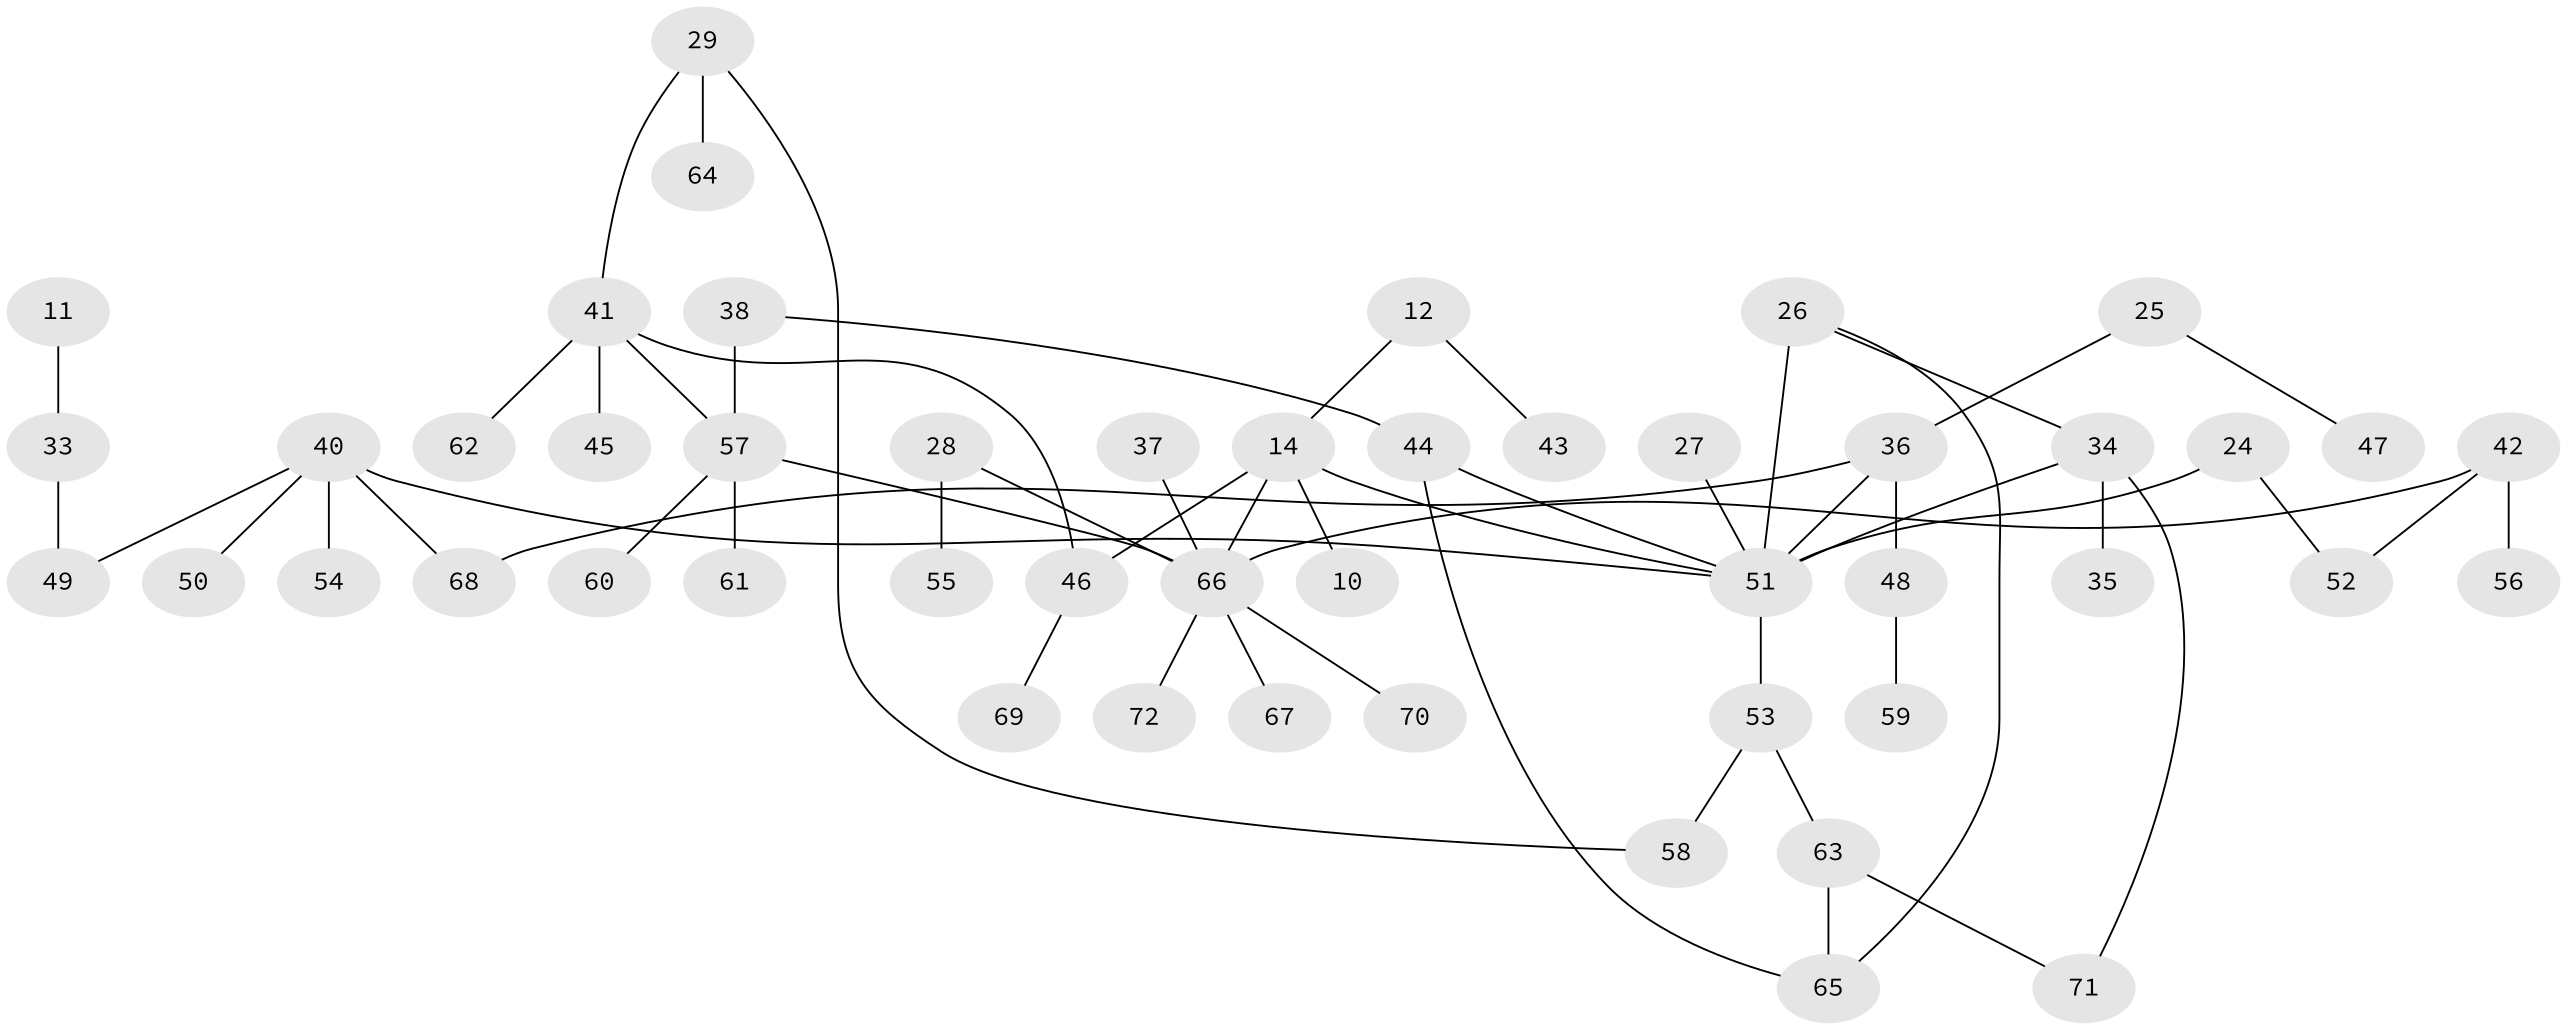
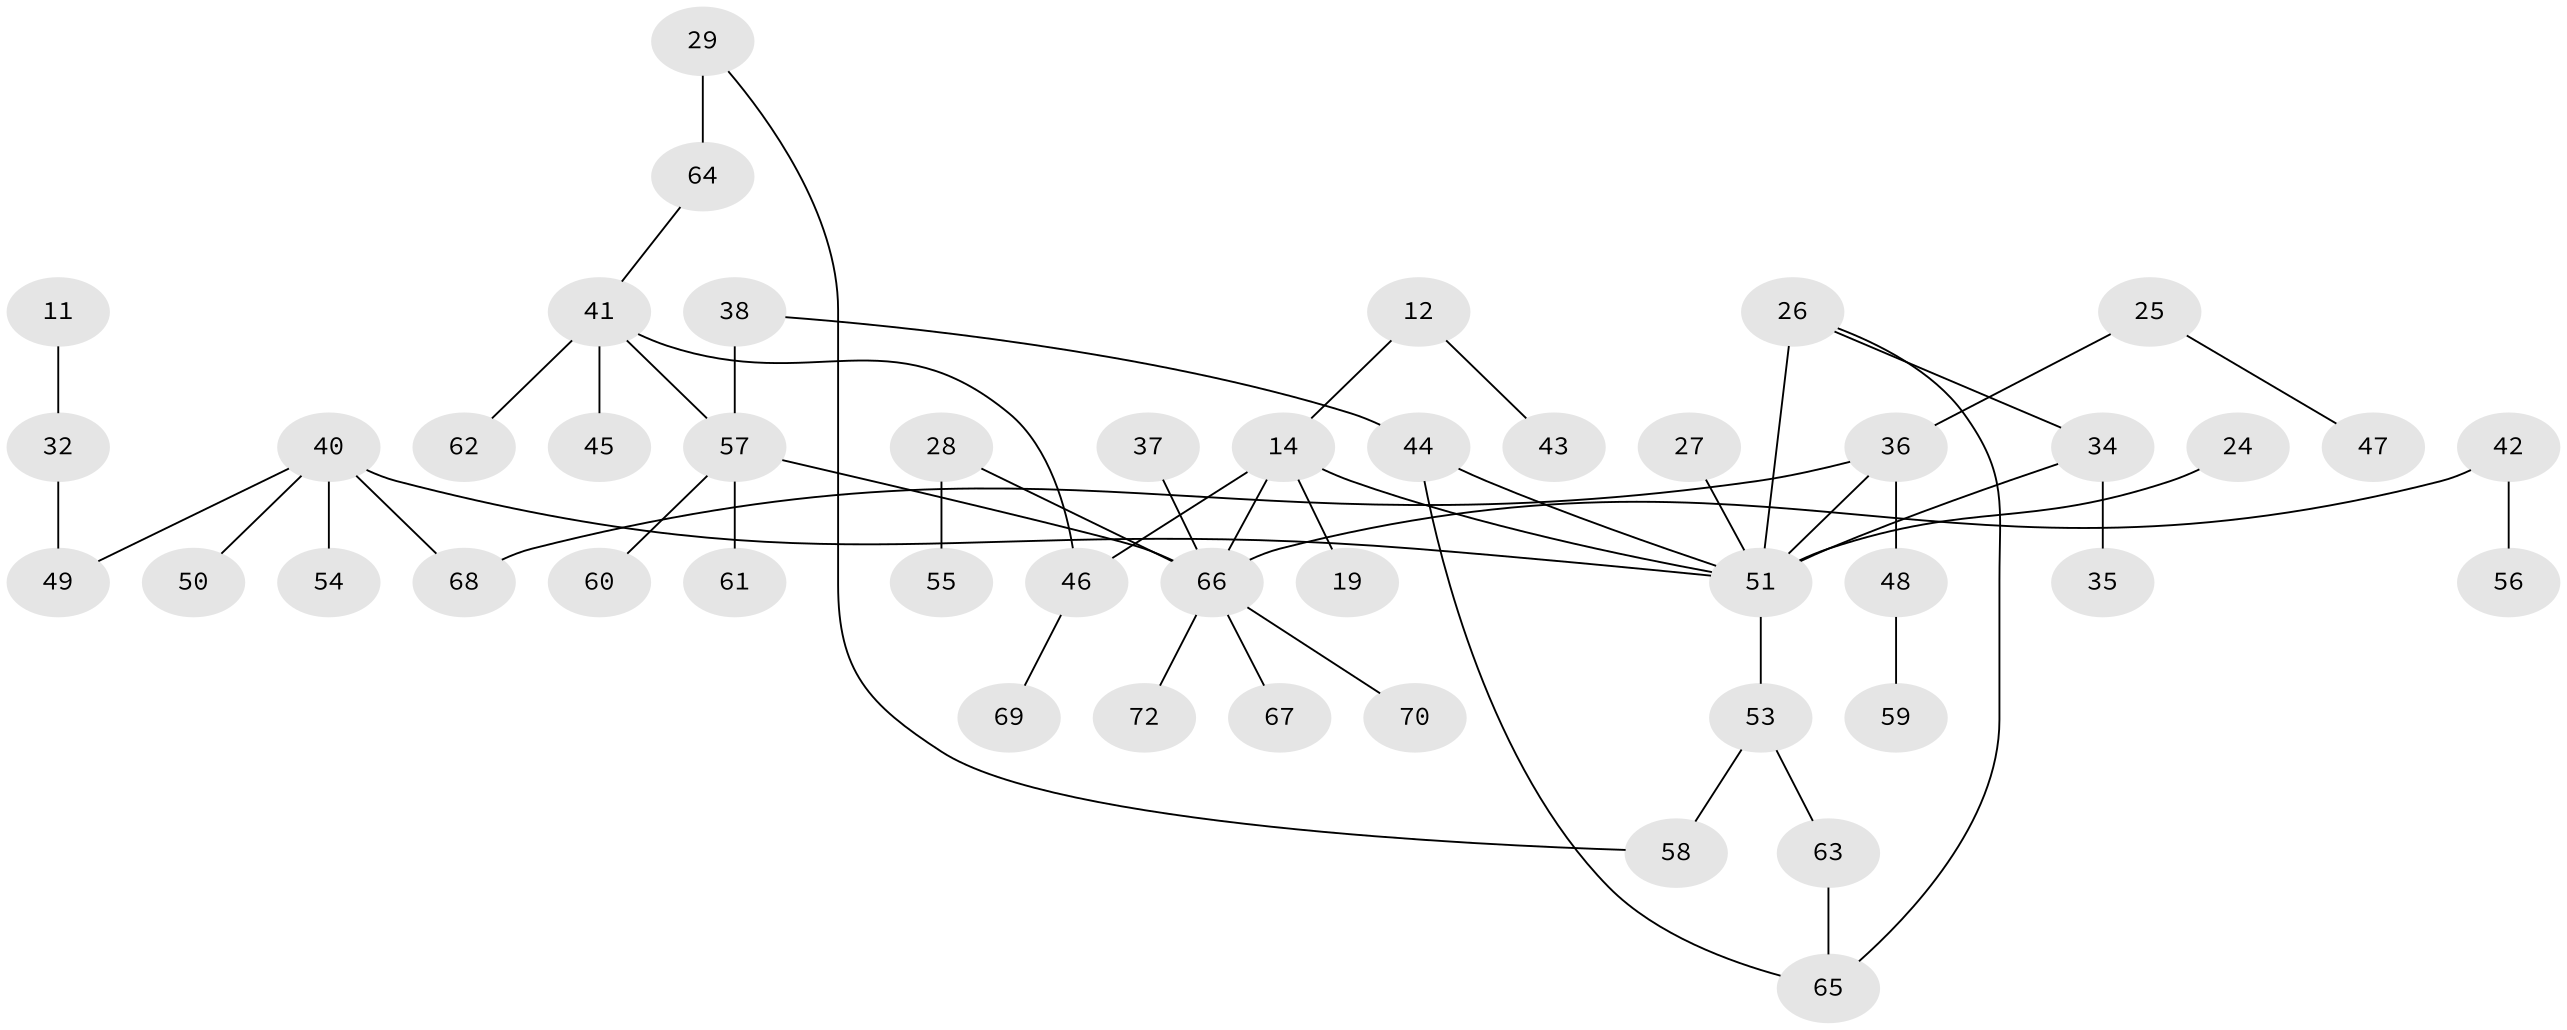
edge "29" -- "41": now "64" -- "41"
node "33": label "33" -> "32"
node "10": label "10" -> "19"
node "52": removed
node "71": removed
